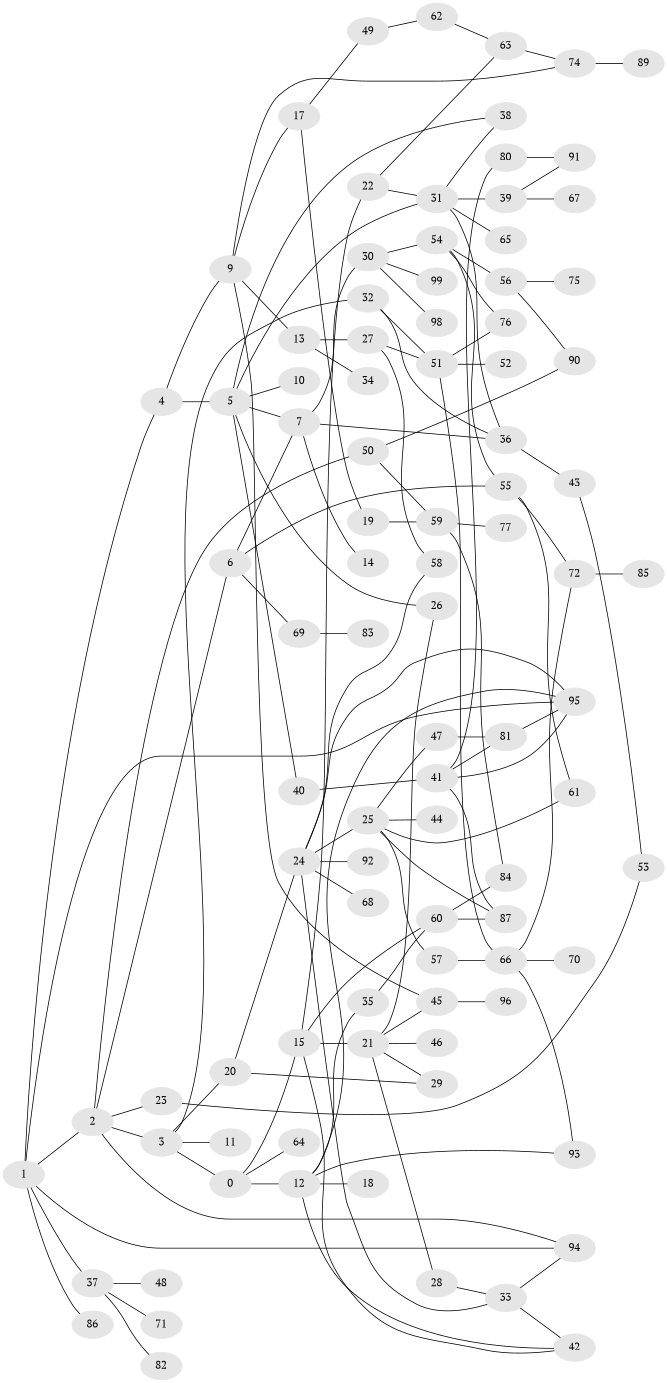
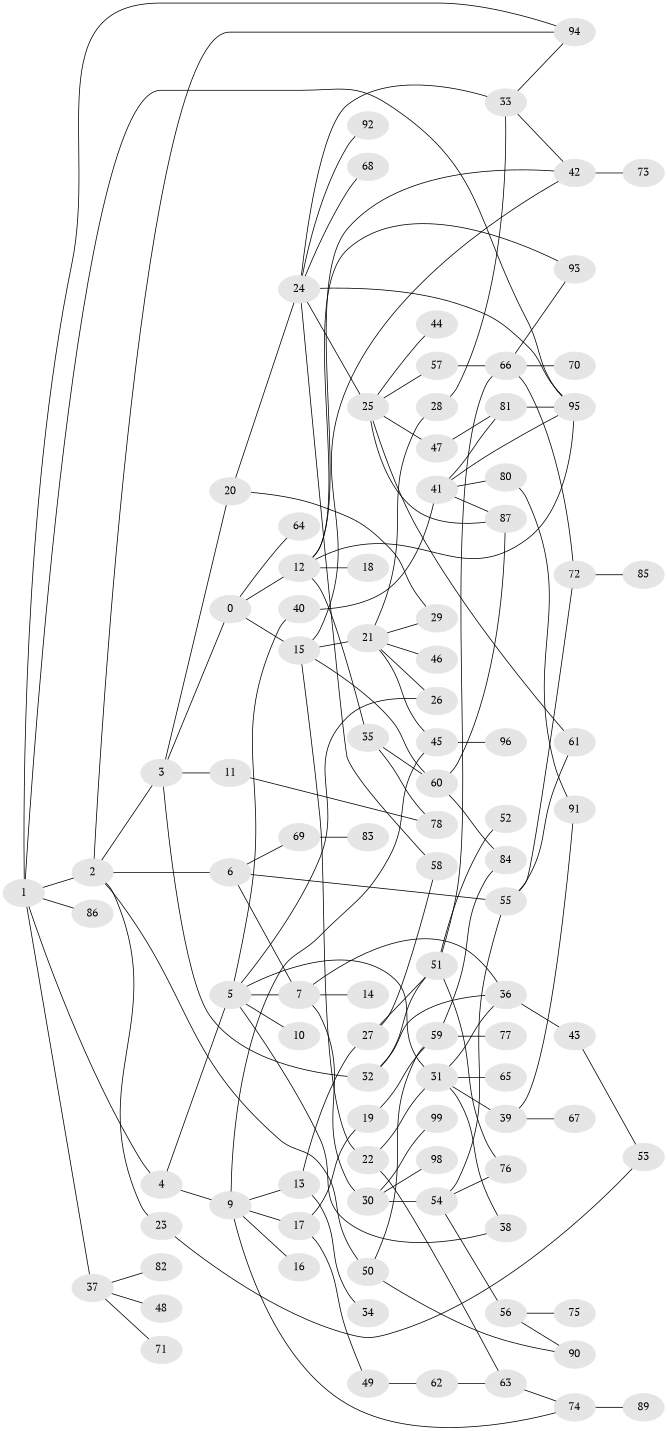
node "73": added
node "78": added
node "16": added
